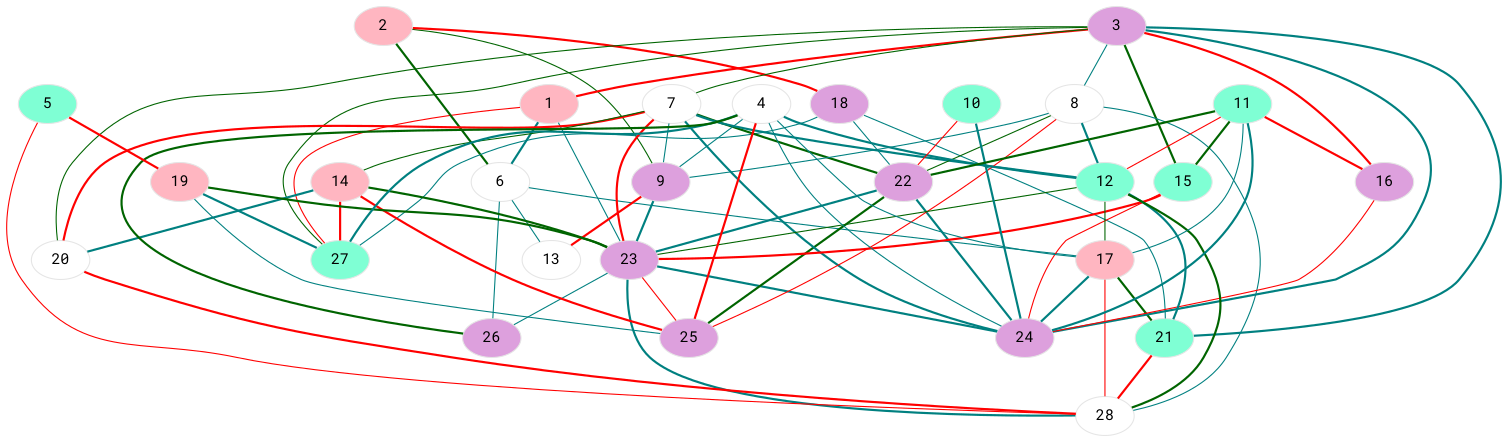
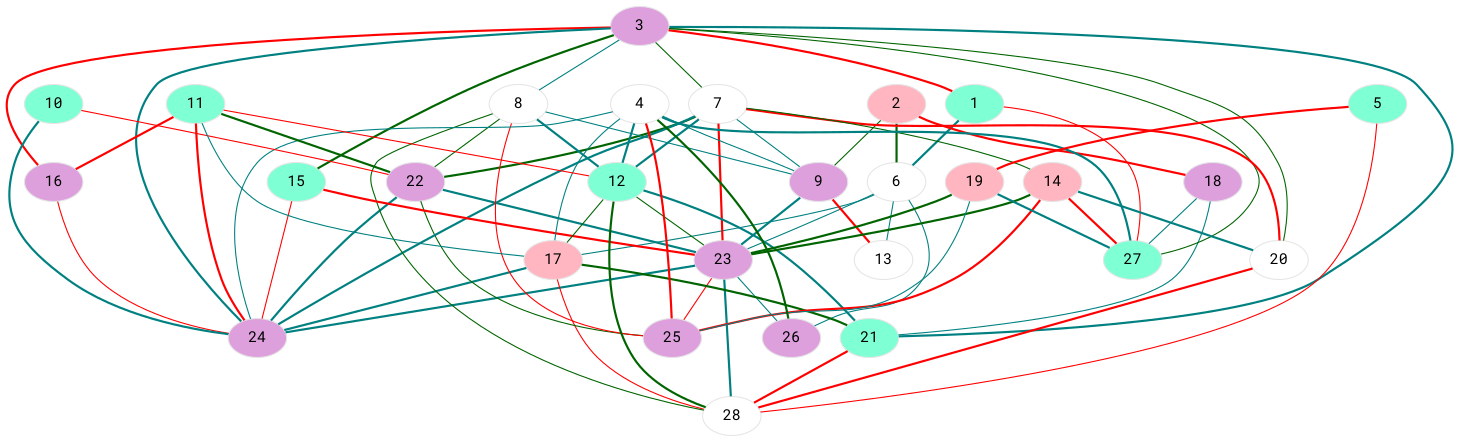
node "1": fillcolor lightpink -> aquamarine
edge "18" -- "22": removed
edge "11" -- "15": removed
edge "1" -- "23": now "6" -- "23"
edge "8" -- "28": color teal -> darkgreen
edge "11" -- "24": color teal -> red
edge "22" -- "25": style bold -> solid
